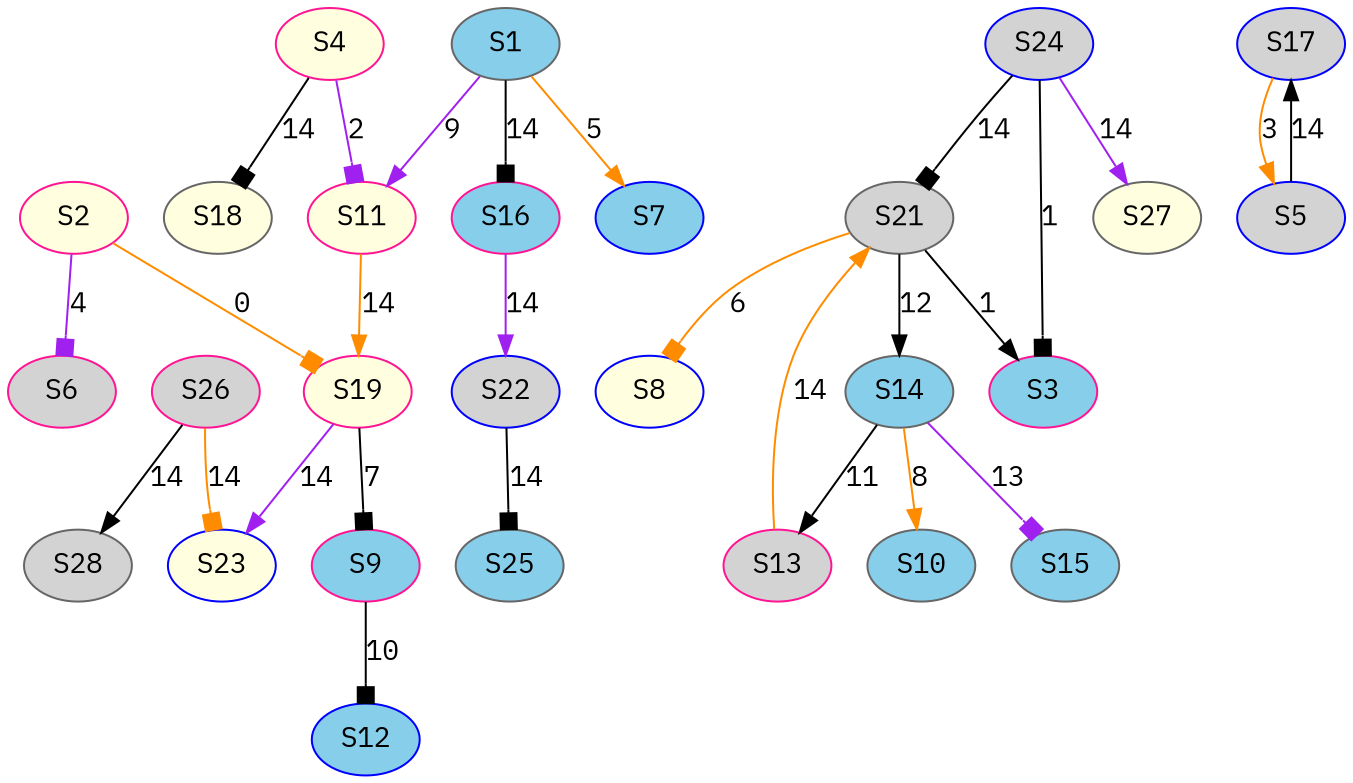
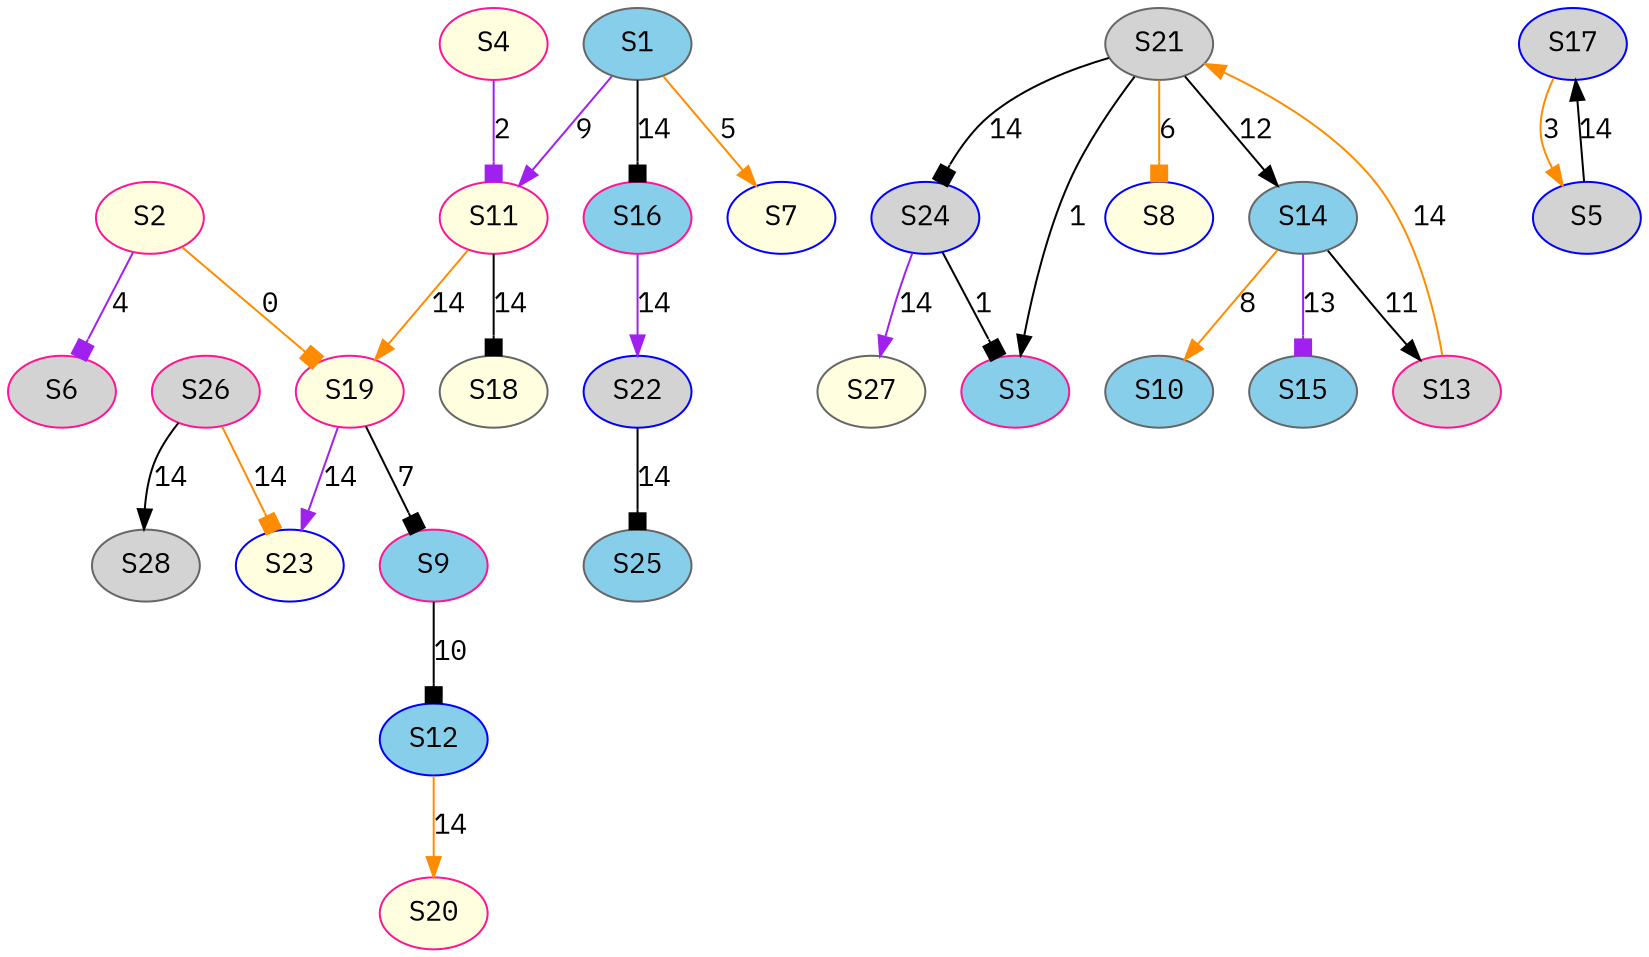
edge "S24" -> "S21": reversed
edge "S4" -> "S18": now "S11" -> "S18"
node "S7": fillcolor skyblue -> lightyellow
node "S20": added
